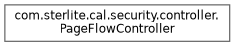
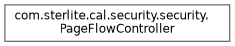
node "com.sterlite.cal.security.controller. PageFlowController": label "com.sterlite.cal.security.controller. PageFlowController" -> "com.sterlite.cal.security.security. PageFlowController"
